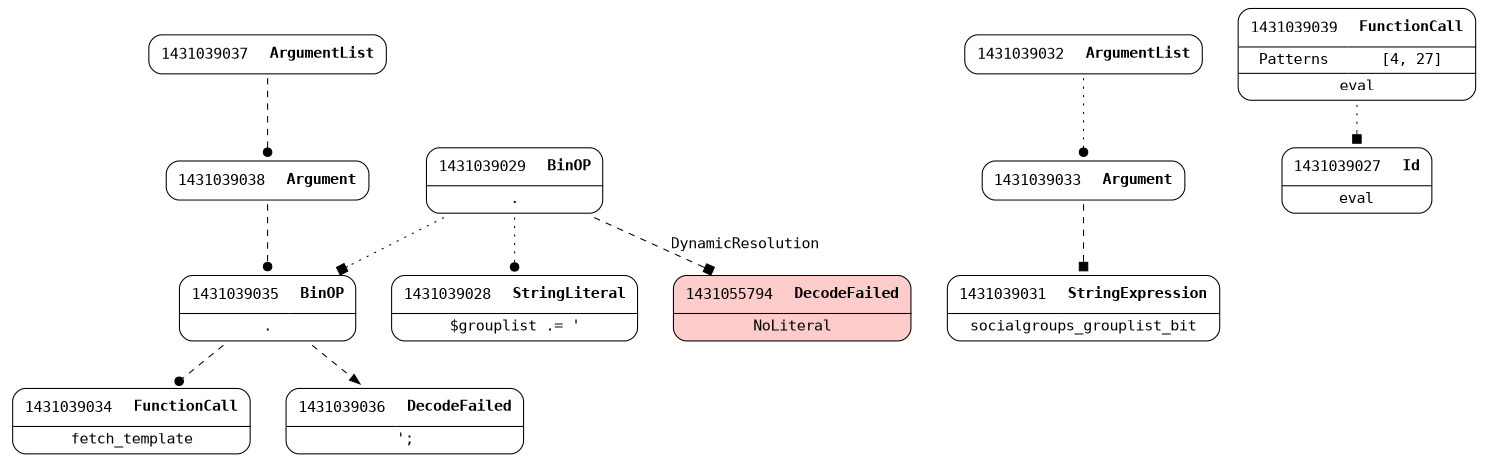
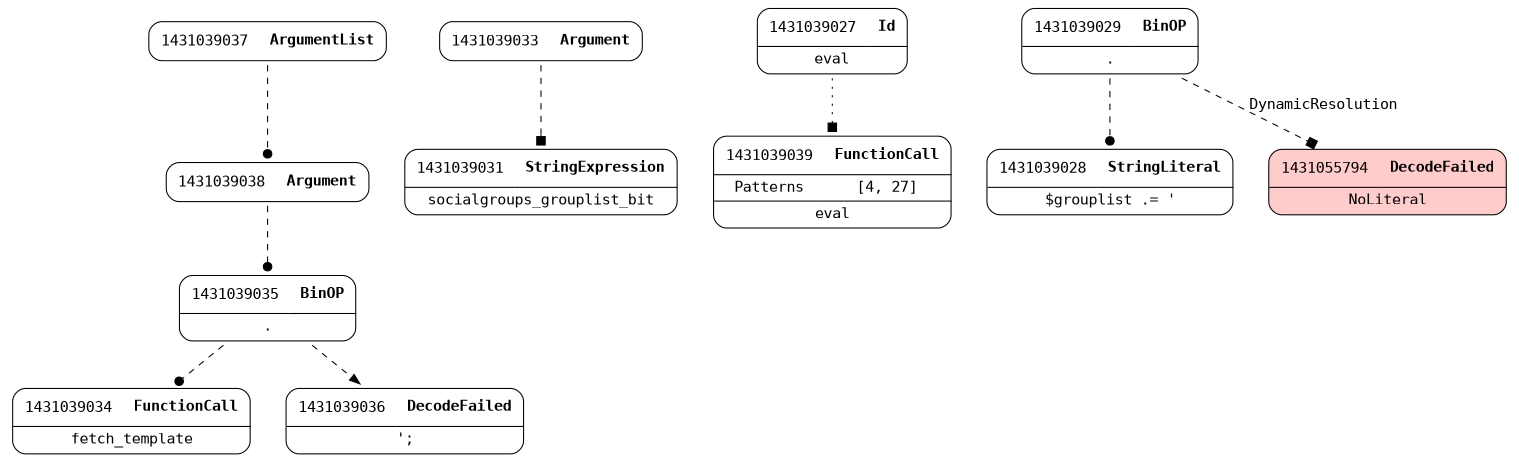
node "1431039032": removed
edge "1431039039" -> "1431039027": reversed
edge "1431039029" -> "1431039028": style dotted -> dashed
edge "1431039029" -> "1431039035": removed
